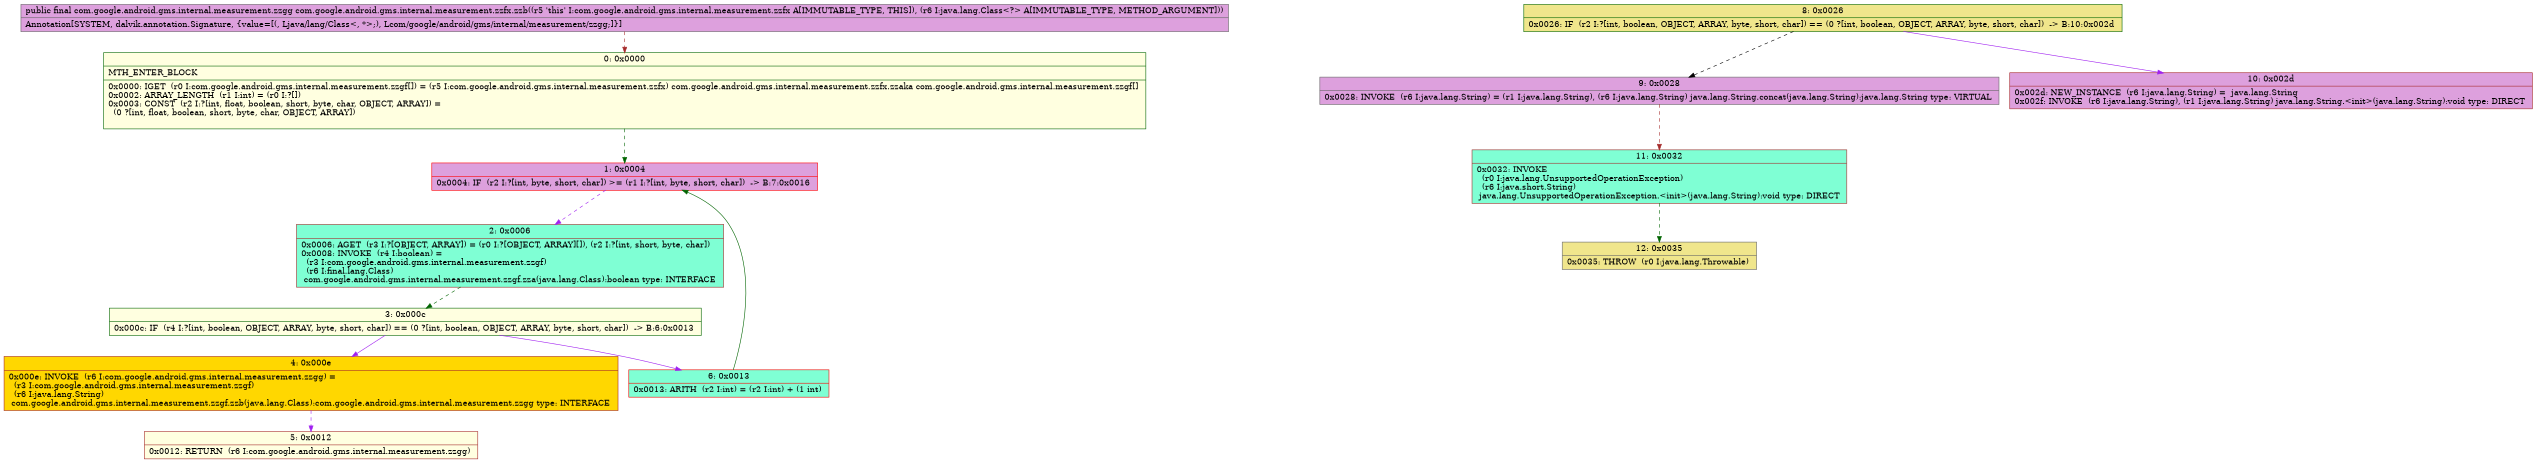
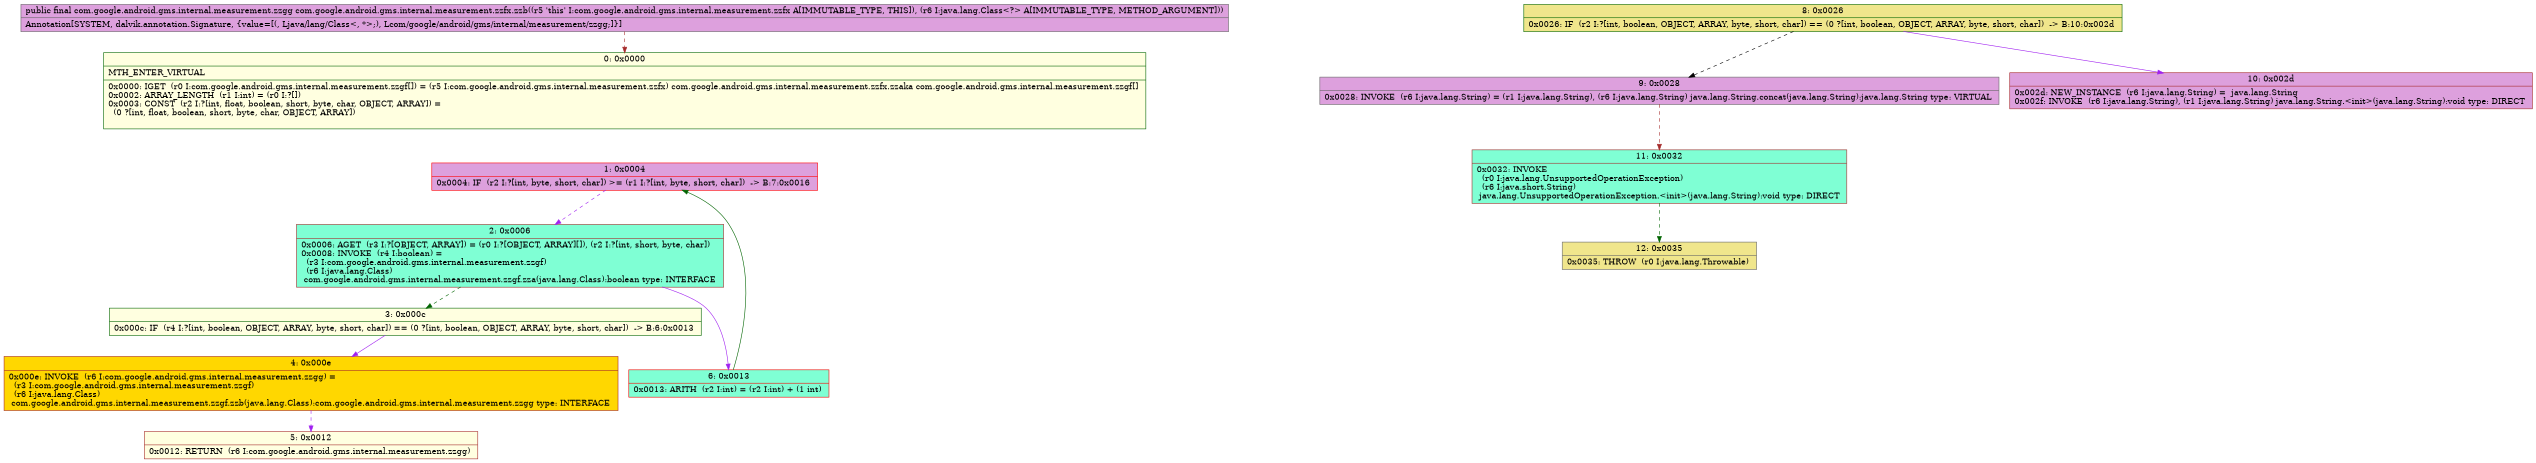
node "0: 0x0000": text "MTH_ENTER_BLOCK" -> "MTH_ENTER_VIRTUAL"
edge "0: 0x0000" -> "1: 0x0004": removed
node "2: 0x0006": text "(r6 I:final.lang.Class)" -> "(r6 I:java.lang.Class)"
edge "3: 0x000c" -> "6: 0x0013": now "2: 0x0006" -> "6: 0x0013"
node "4: 0x000e": text "(r6 I:java.lang.String)" -> "(r6 I:java.lang.Class)"
